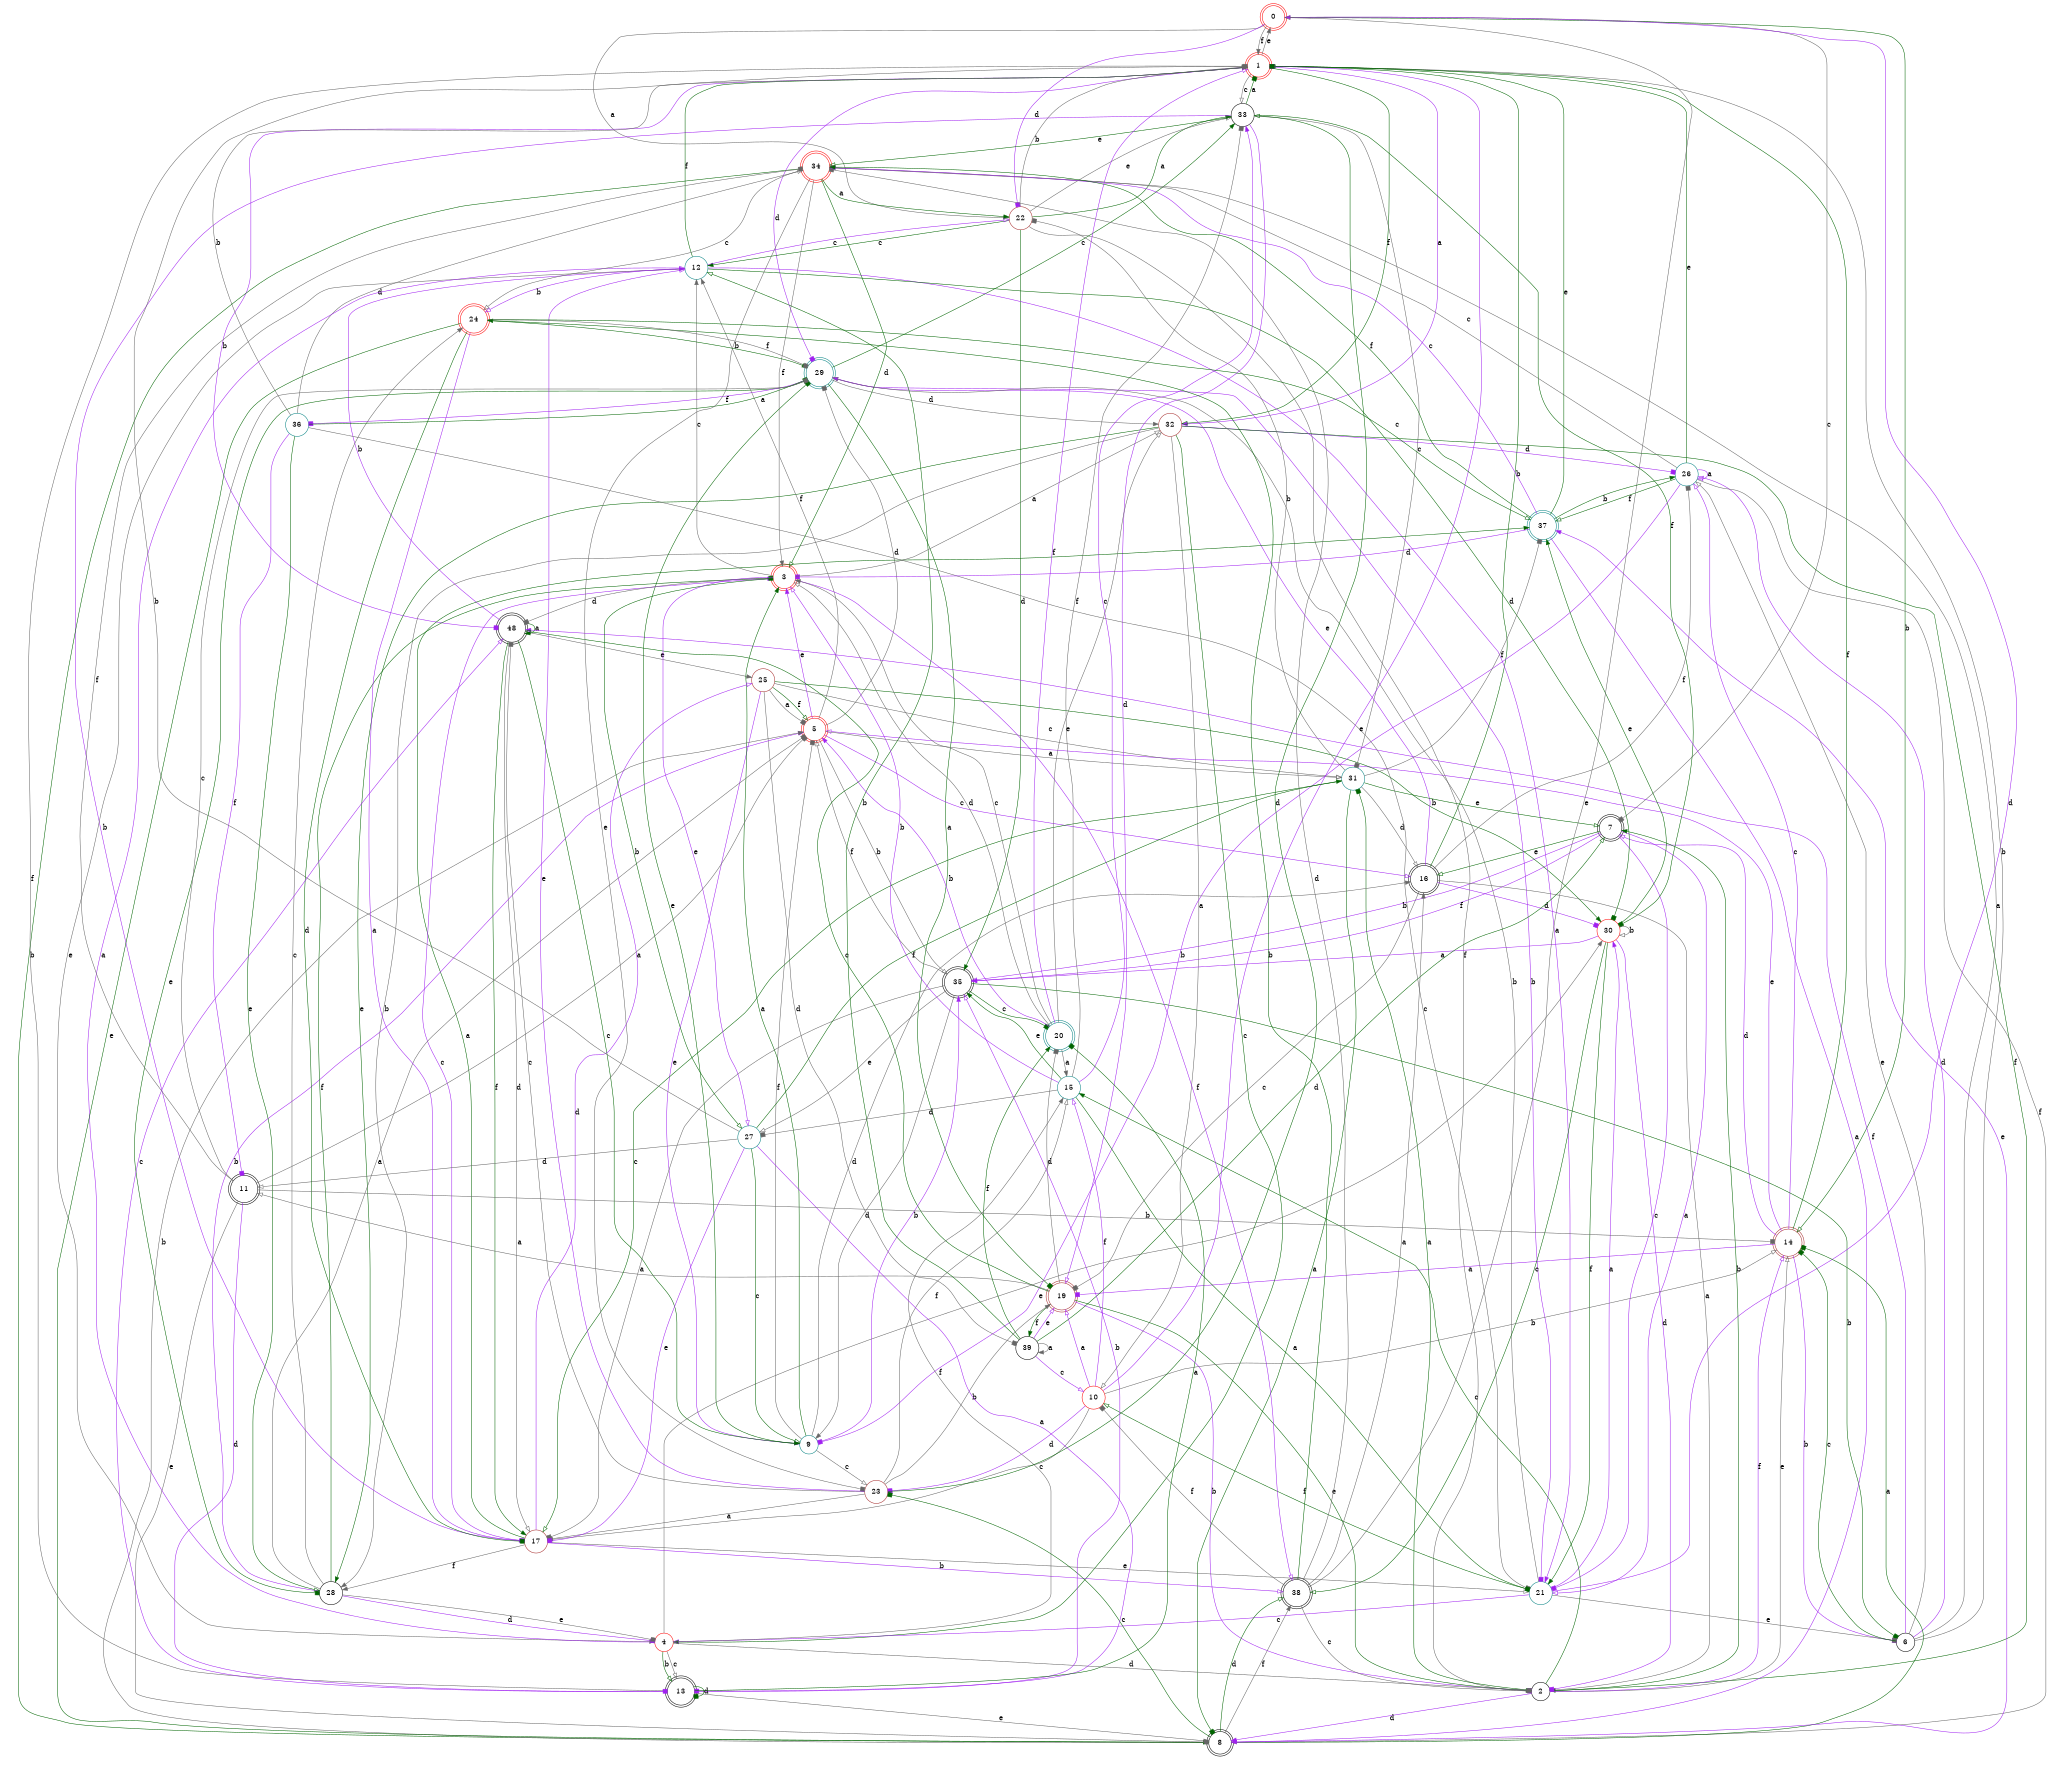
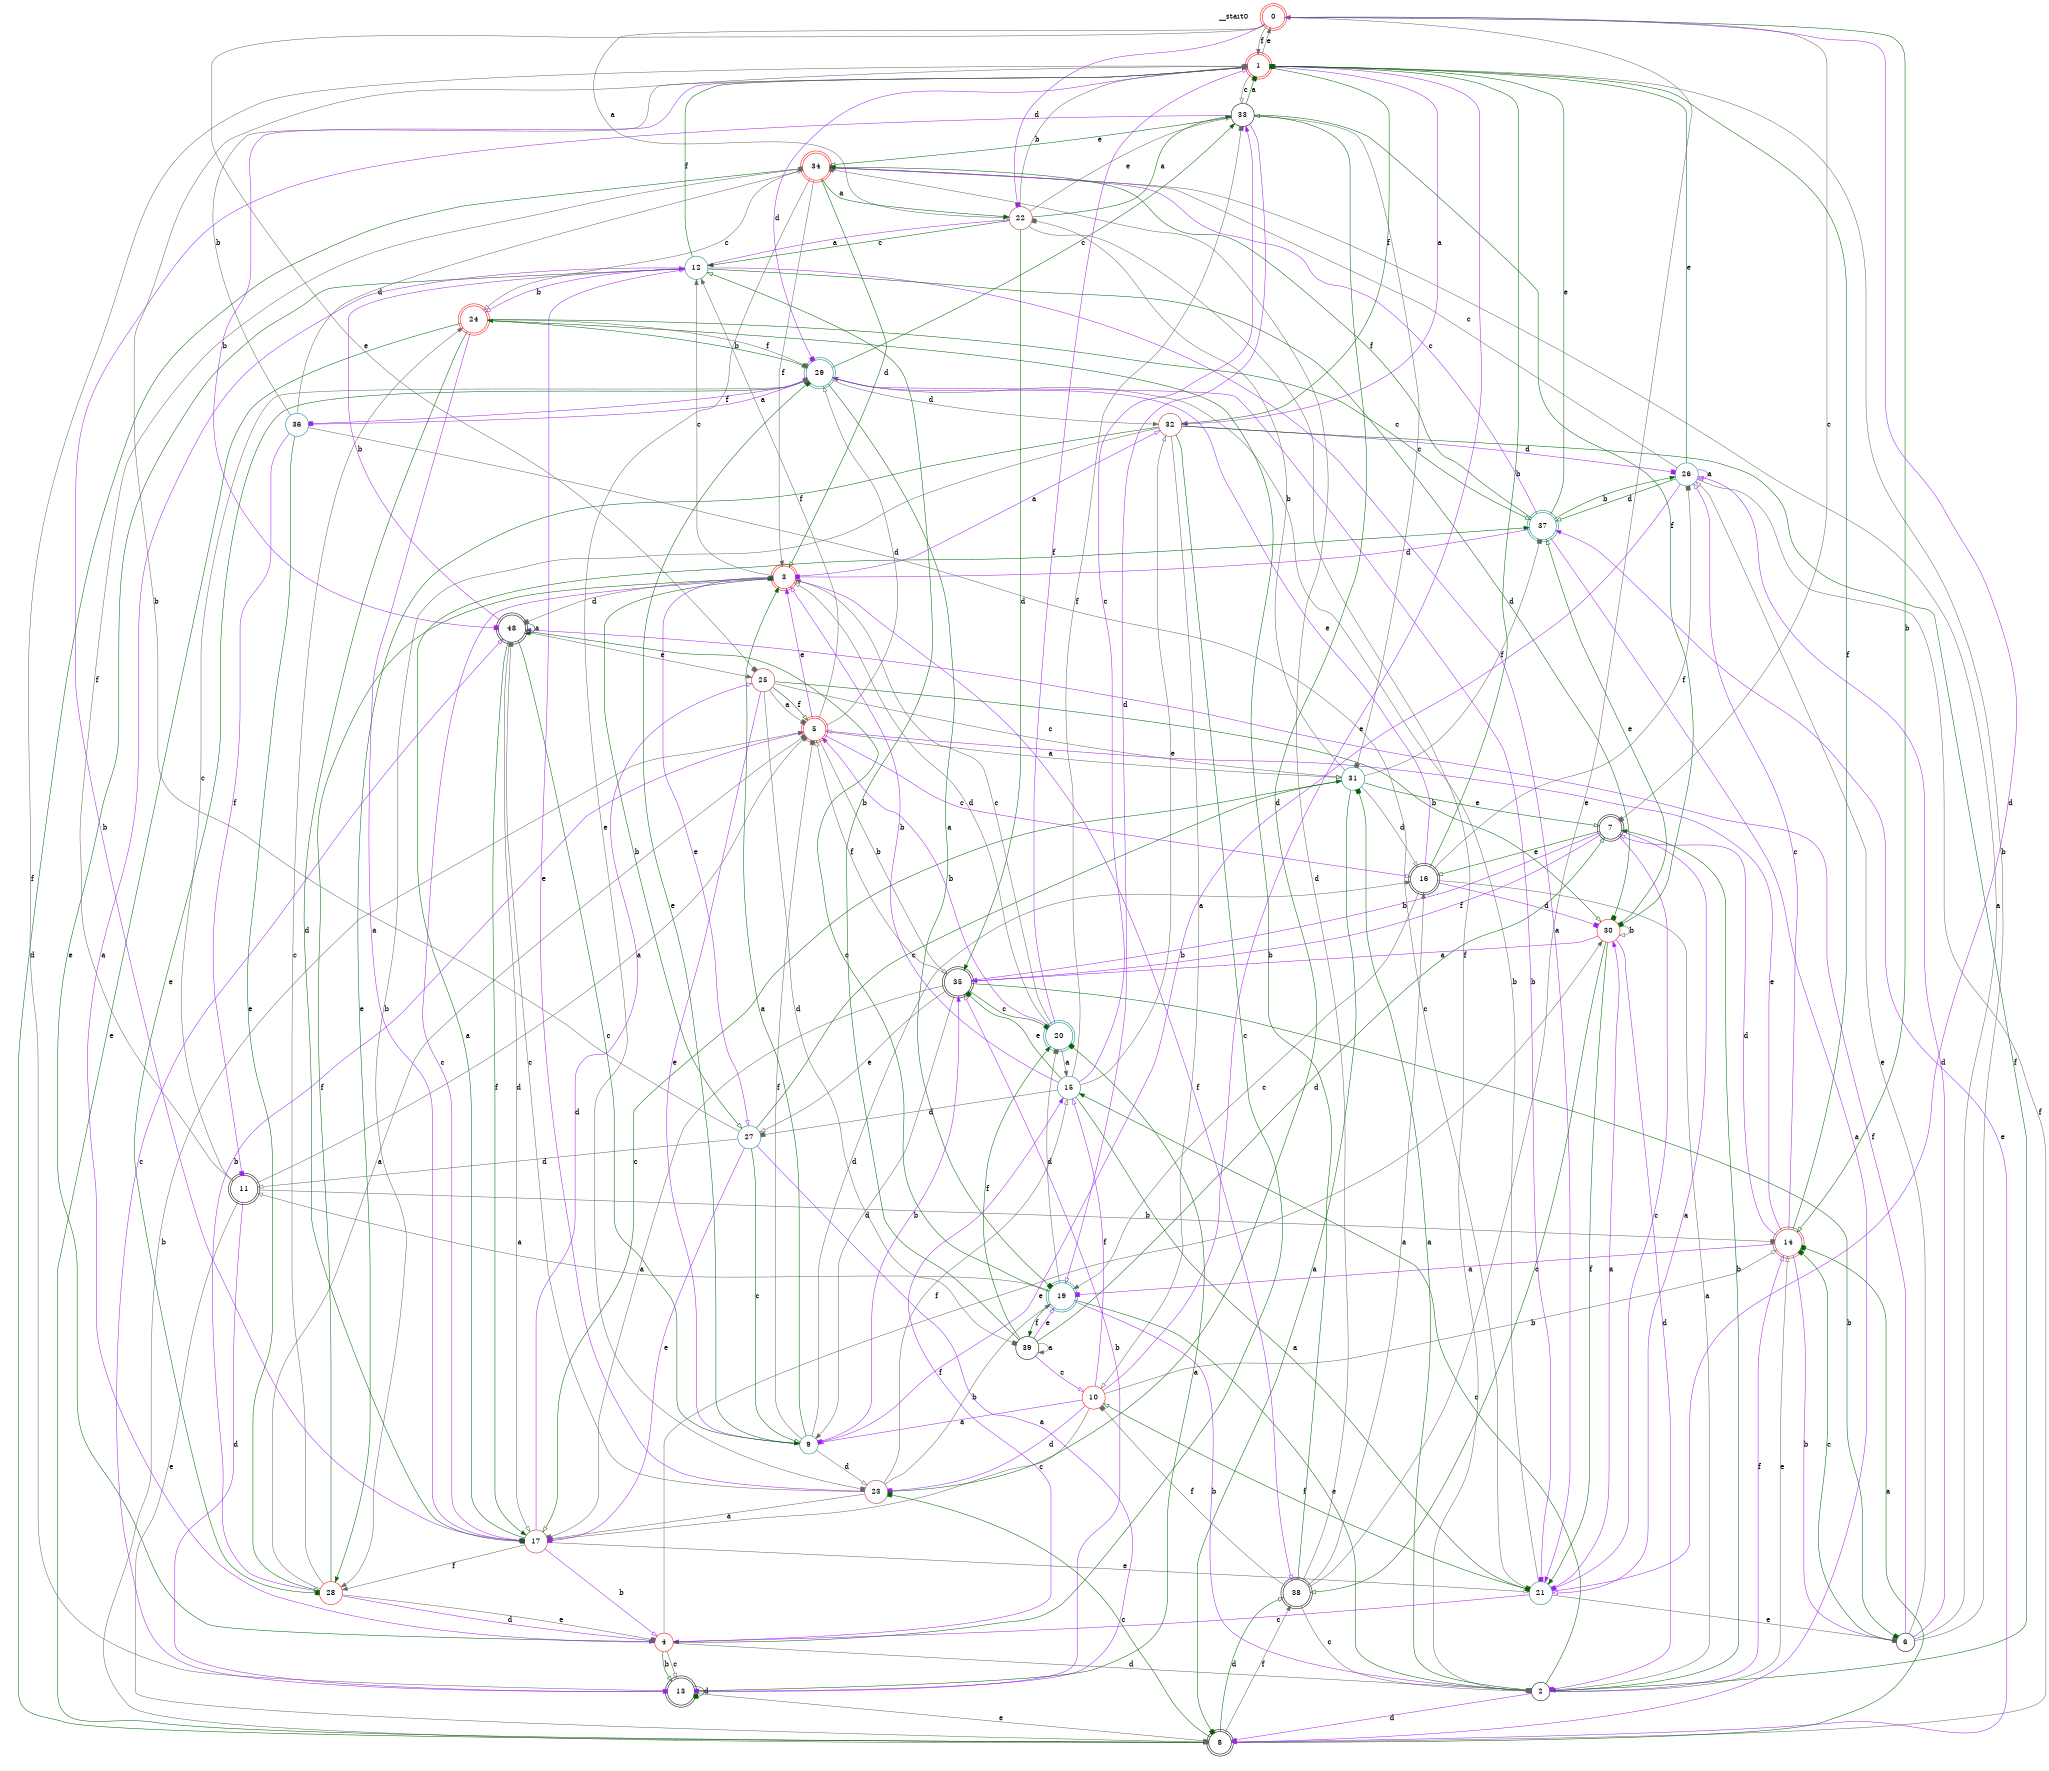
node "__start0": added
edge "0" -> "25": added, label "e"
edge "12" -> "22": label "c" -> "a"
edge "36" -> "29": color darkgreen -> purple
edge "26" -> "37": label "f" -> "d"
edge "3" -> "32": color gray40 -> purple
edge "5" -> "29": arrowhead box -> onormal
edge "25" -> "30": arrowhead normal -> onormal
edge "20" -> "32": now "15" -> "32"
edge "30" -> "37": arrowhead normal -> onormal
edge "34" -> "8": label "b" -> "d"
edge "27" -> "31": label "f" -> "c"
edge "12" -> "4": color gray40 -> darkgreen
edge "15" -> "35": arrowhead normal -> box
edge "16" -> "19": arrowhead box -> normal
node "19": color brown -> teal
edge "10" -> "19": now "10" -> "9"
edge "9" -> "23": label "c" -> "d"
edge "4" -> "15": color gray40 -> purple
edge "17" -> "38": now "17" -> "4"
node "28": color black -> red
